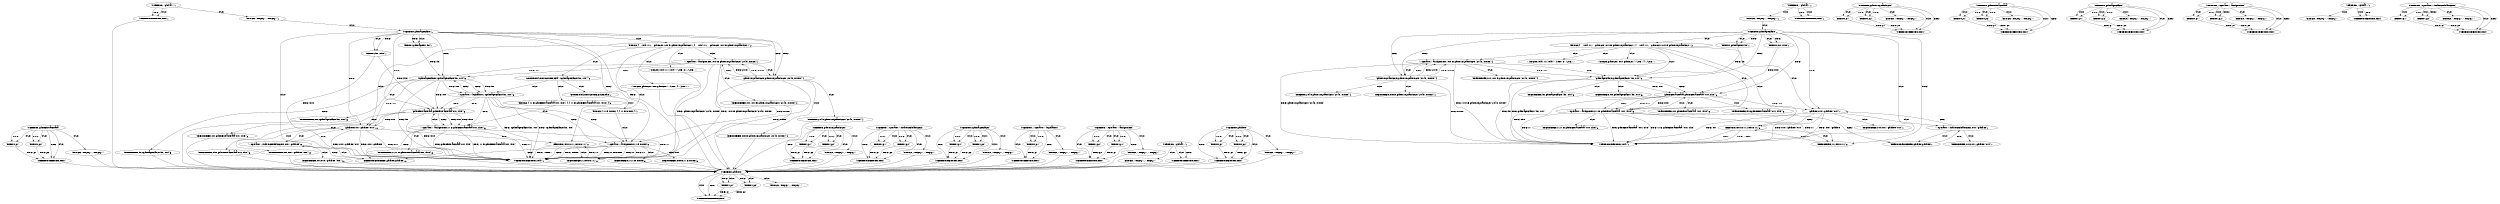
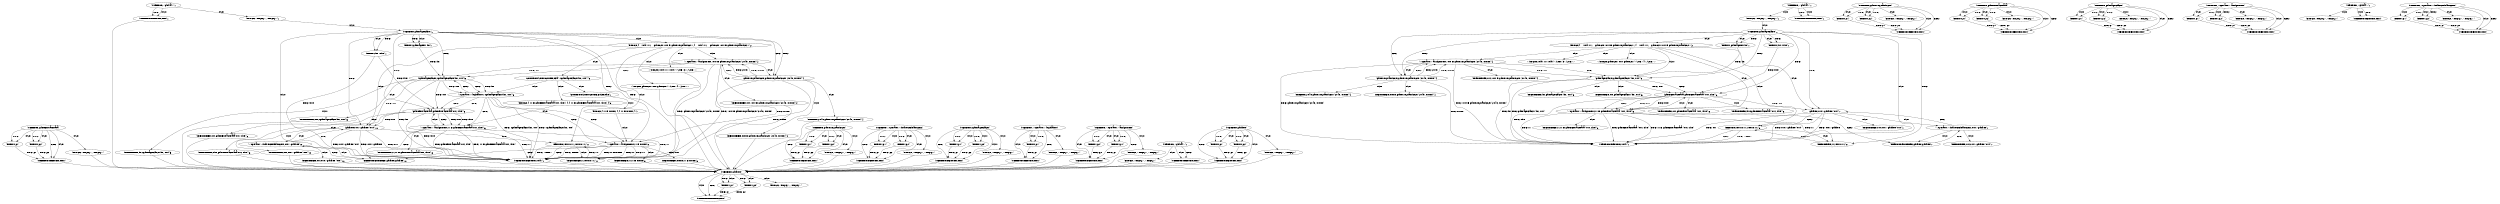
edge "(_gdImageGifCtx,_gdImageGifCtx(im, out))" -> "(IDENTIFIER,im,_gdImageGifCtx(im, out))": label "CDG: " -> "AST: "
